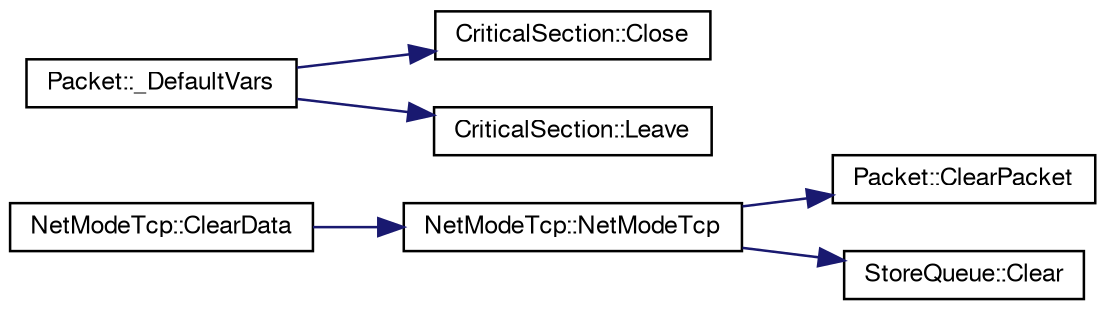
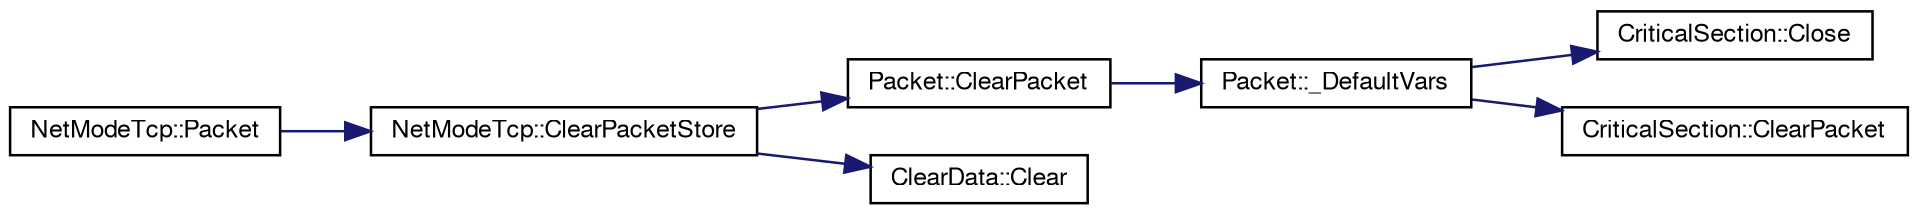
edge "Packet::ClearPacket" -> "Packet::_DefaultVars": added
node "CriticalSection::Leave": label "CriticalSection::Leave" -> "CriticalSection::ClearPacket"
node "NetModeTcp::ClearData": label "NetModeTcp::ClearData" -> "NetModeTcp::Packet"
node "NetModeTcp::NetModeTcp": label "NetModeTcp::NetModeTcp" -> "NetModeTcp::ClearPacketStore"
node "StoreQueue::Clear": label "StoreQueue::Clear" -> "ClearData::Clear"
